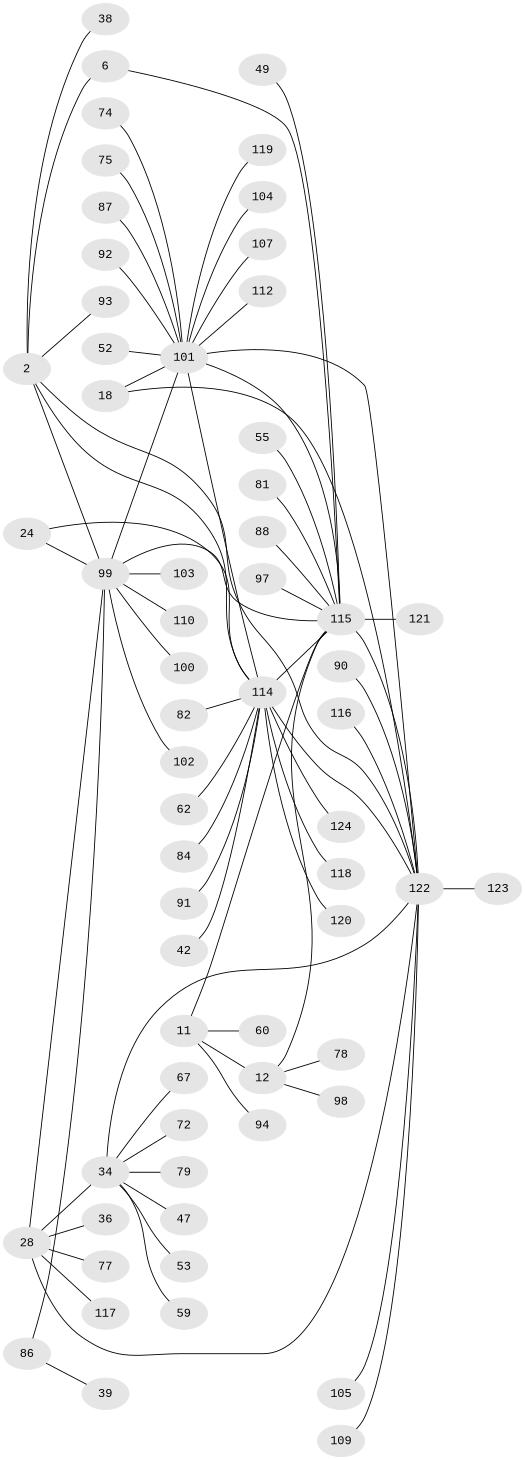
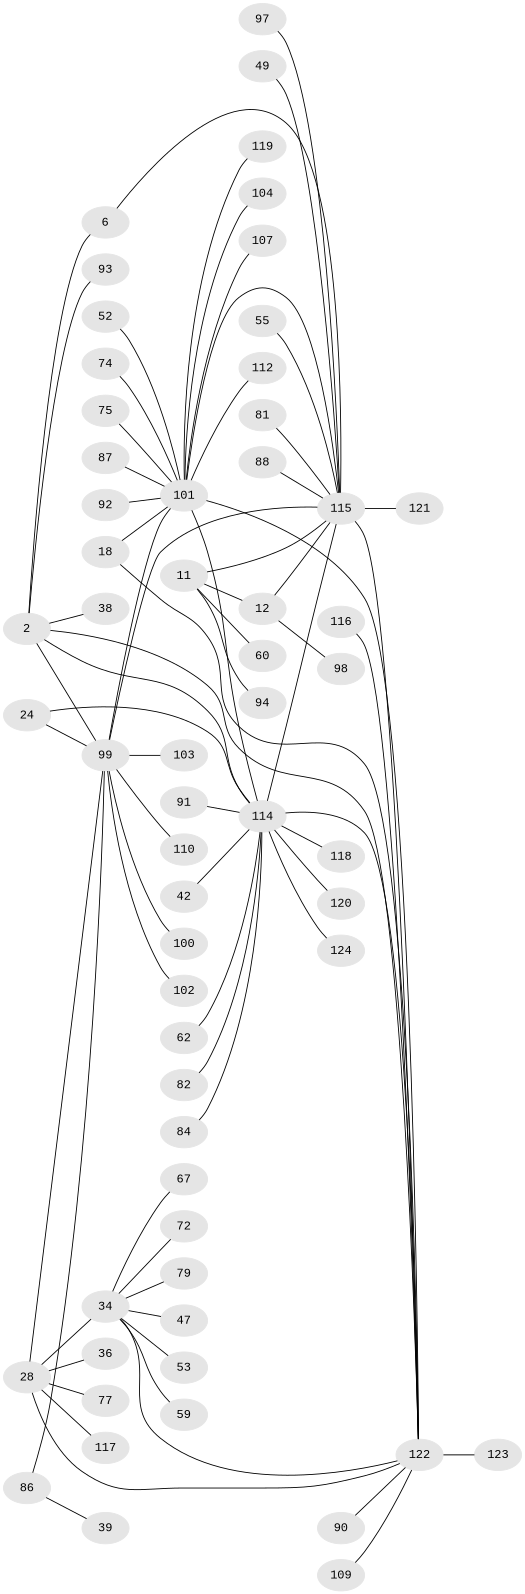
node "78": removed
node "105": removed
